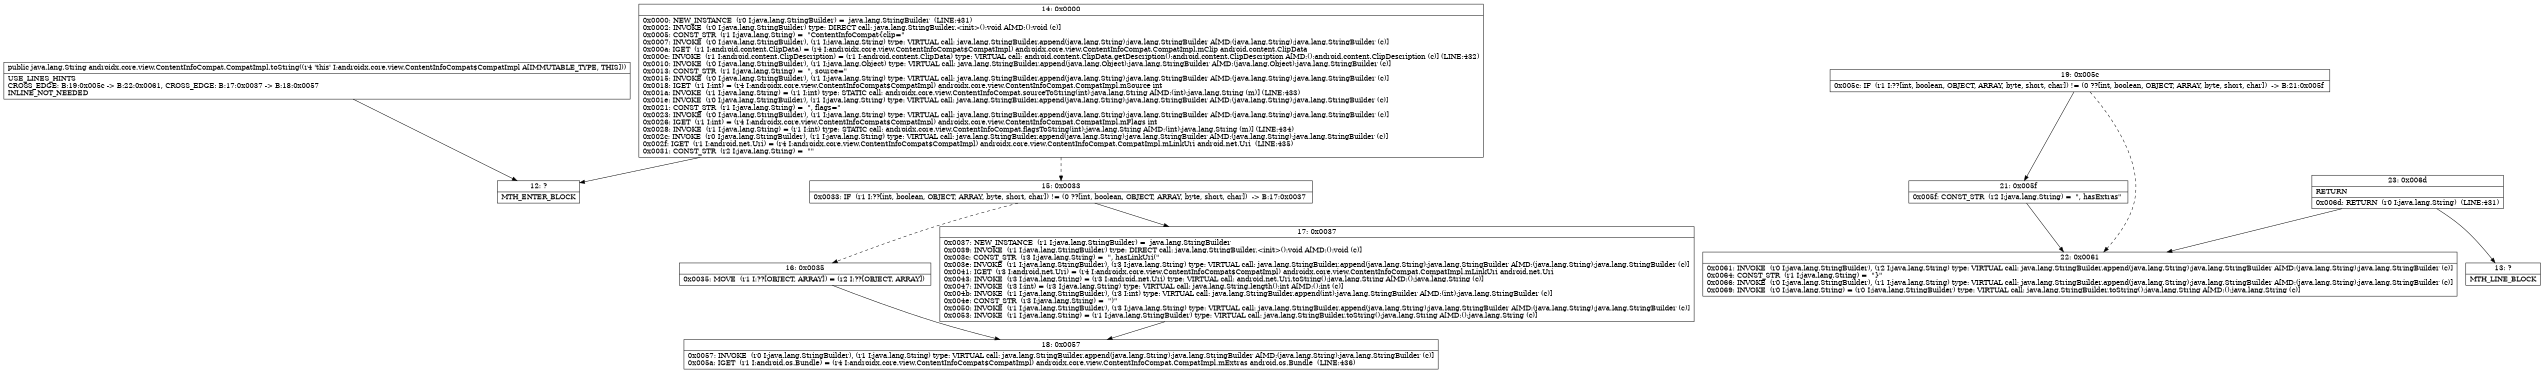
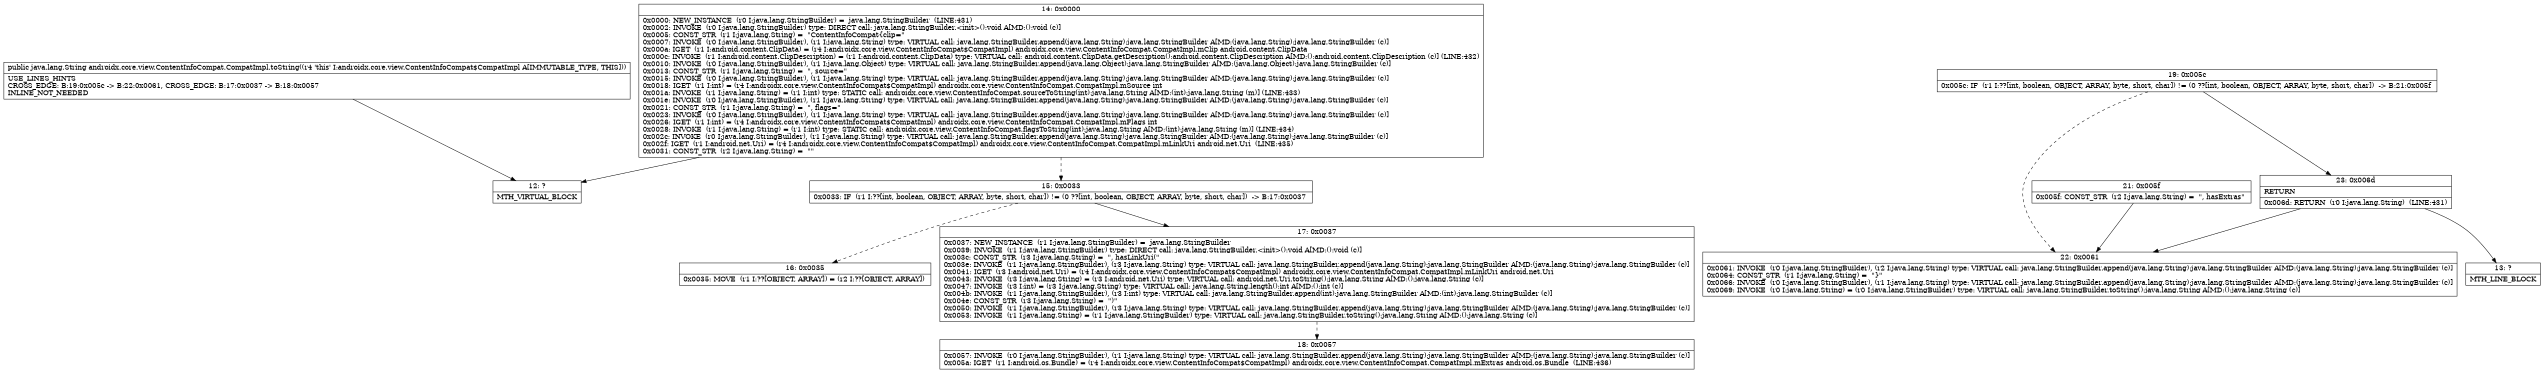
edge "19: 0x005c" -> "21: 0x005f": now "19: 0x005c" -> "23: 0x006d"
node "12: ?": text "MTH_ENTER_BLOCK" -> "MTH_VIRTUAL_BLOCK"
edge "16: 0x0035" -> "18: 0x0057": removed
edge "17: 0x0037" -> "18: 0x0057": style solid -> dashed
